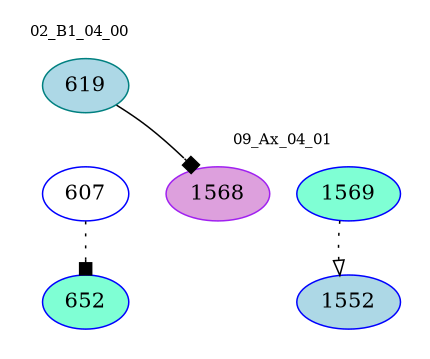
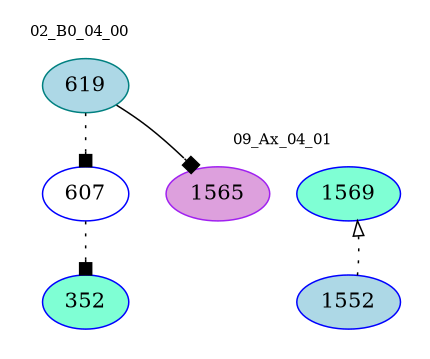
cluster "02_B1_04_00": label "02_B1_04_00" -> "02_B0_04_00"
edge "619" -> "607": added
node "1568": label "1568" -> "1565"
edge "1569" -> "1552": reversed
node "652": label "652" -> "352"
